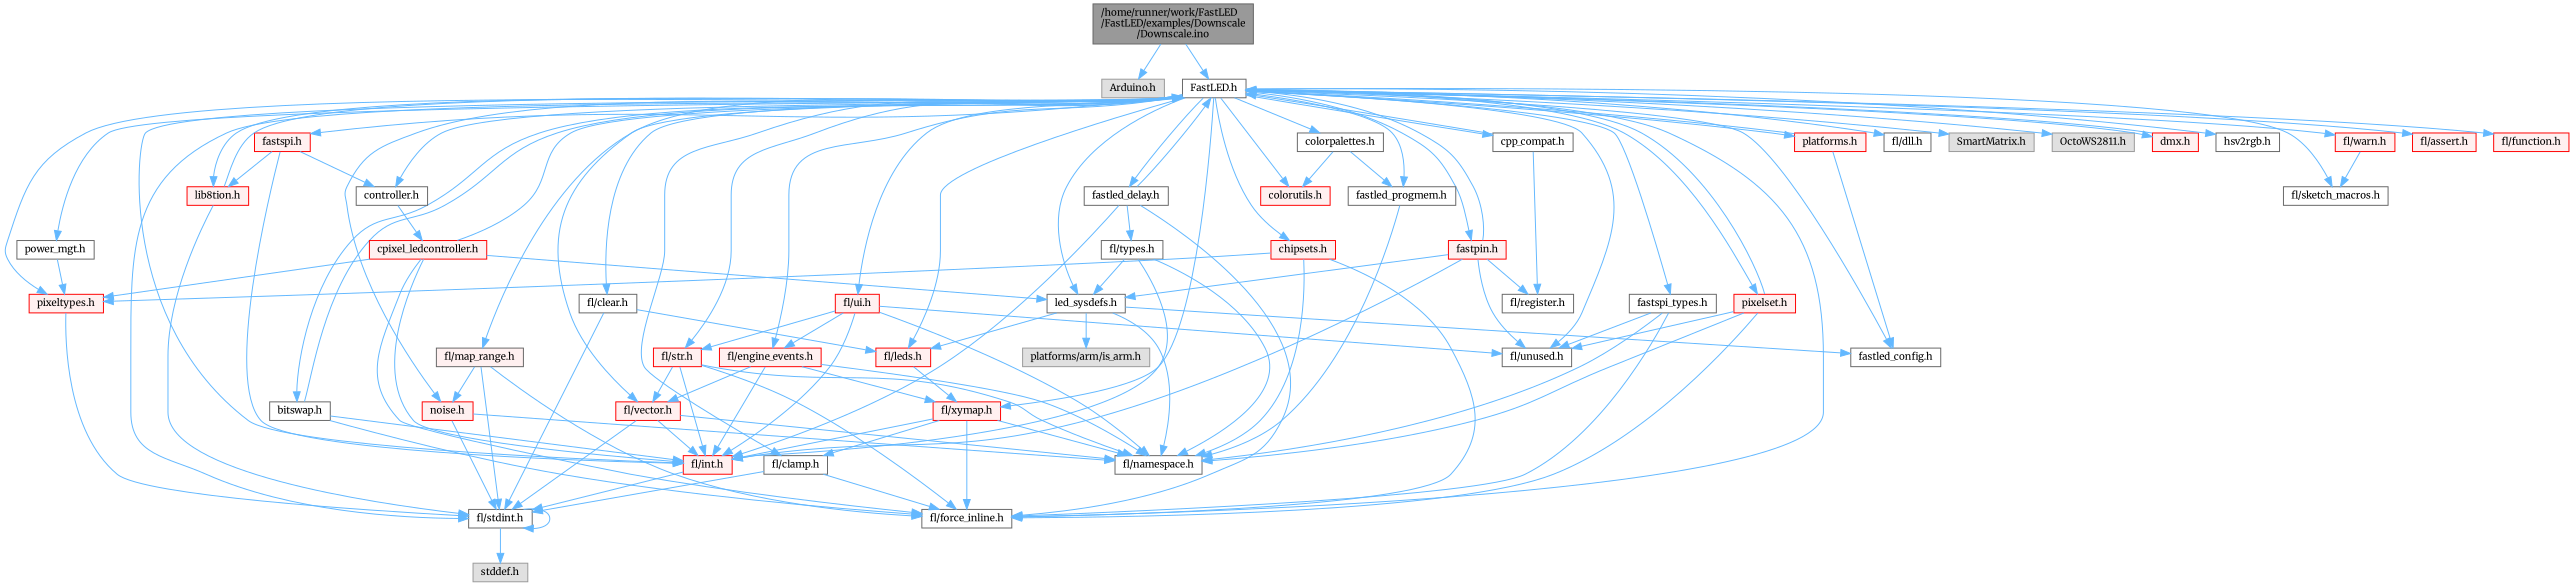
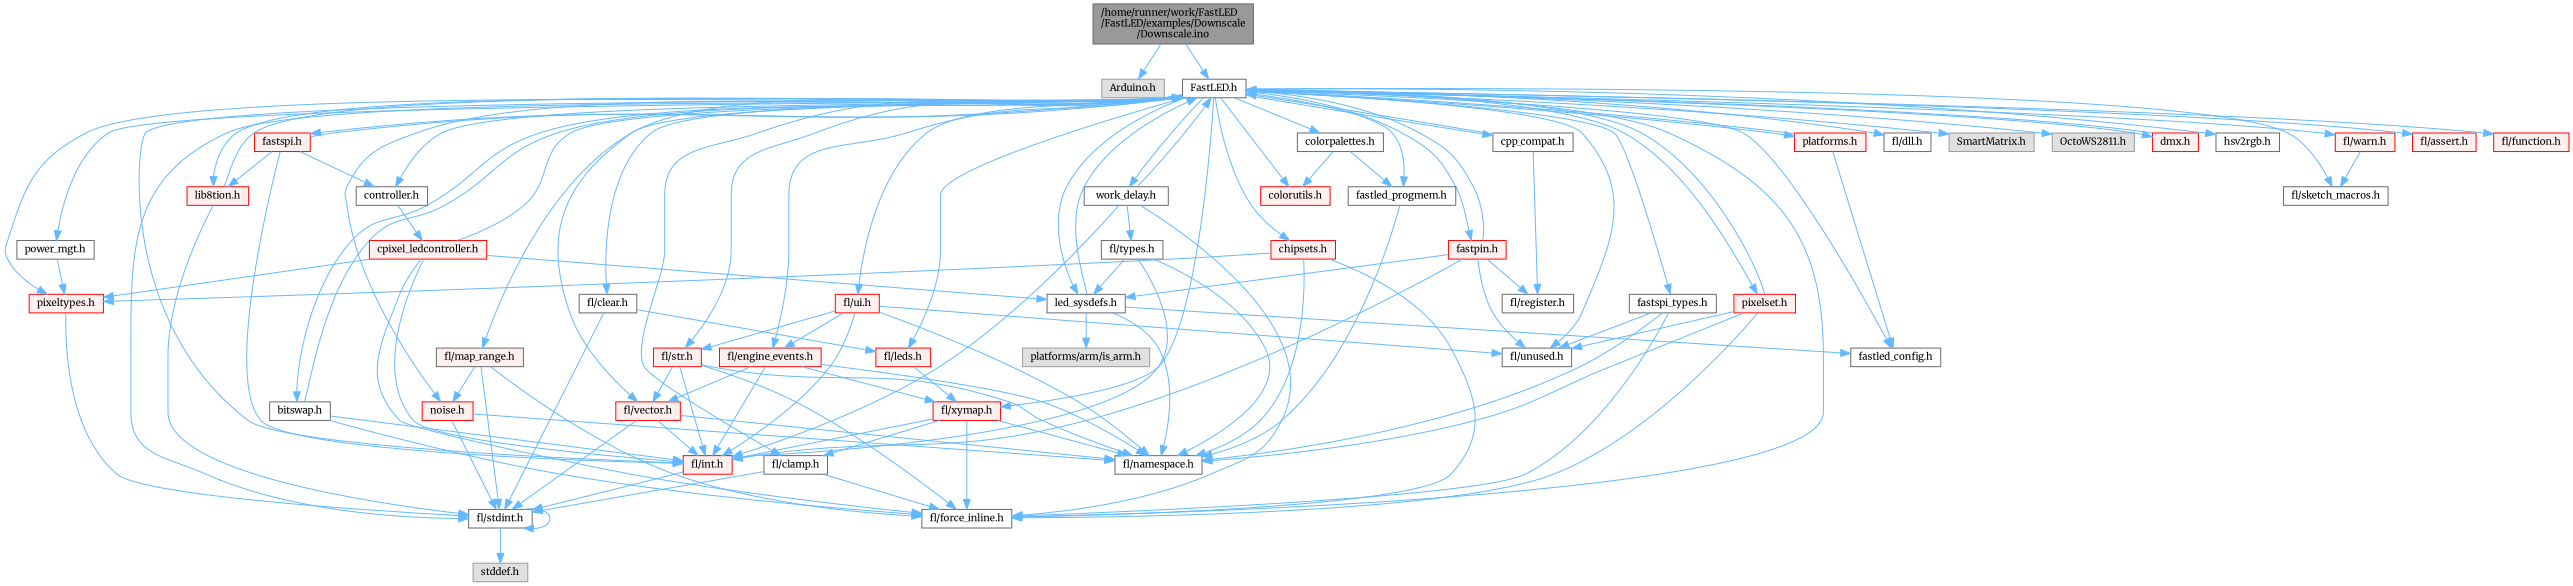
edge "fastspi.h" -> "FastLED.h": added
node "fastled_delay.h": label "fastled_delay.h" -> "work_delay.h"
edge "led_sysdefs.h" -> "fl/leds.h": now "led_sysdefs.h" -> "FastLED.h"
